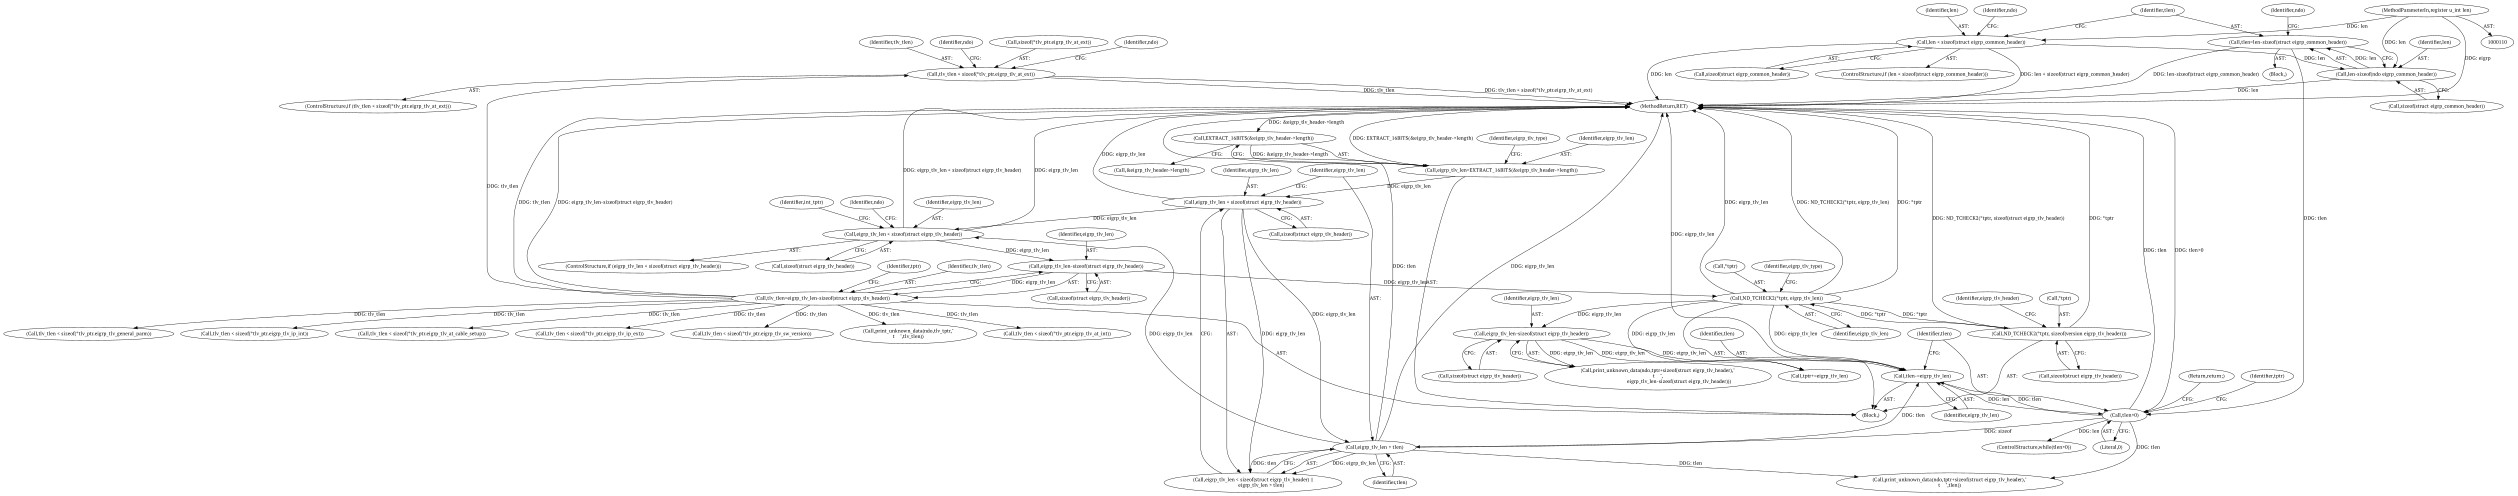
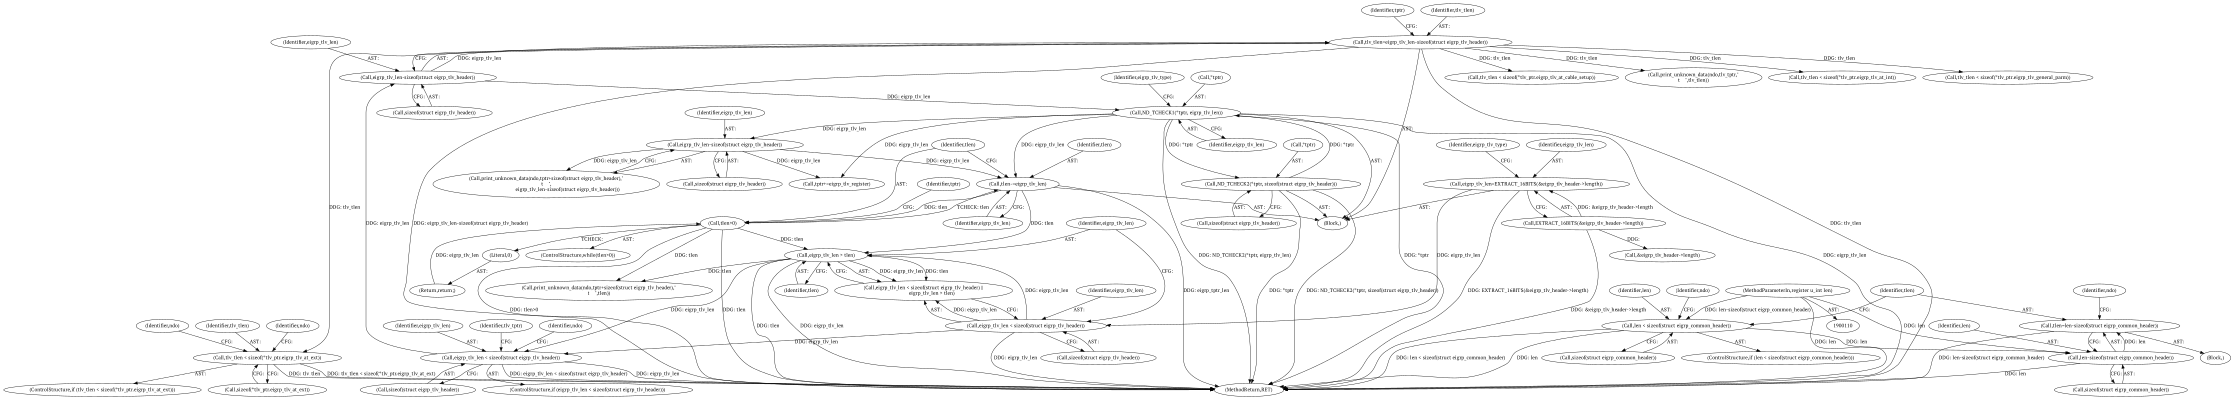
edge "(MethodParameterIn,register u_int len)" -> "(Call,len < sizeof(struct eigrp_common_header))": label "DDG: len" -> "DDG: len-sizeof(struct eigrp_common_header)"
node "1000110": label "1000110" -> "1900110"
edge "(Call,sizeof(*tlv_ptr.eigrp_tlv_at_ext))" -> "(Call,tlv_tlen < sizeof(*tlv_ptr.eigrp_tlv_at_ext))": label "AST: " -> "CFG: "
edge "(MethodParameterIn,register u_int len)" -> "(MethodReturn,RET)": label "DDG: eigrp" -> "DDG: len"
node "(Call,len-sizeof(ndo eigrp_common_header))": label "(Call,len-sizeof(ndo eigrp_common_header))" -> "(Call,len-sizeof(struct eigrp_common_header))"
edge "(MethodReturn,RET)" -> "(Call,EXTRACT_16BITS(&eigrp_tlv_header->length))": reversed
edge "(Call,EXTRACT_16BITS(&eigrp_tlv_header->length))" -> "(Call,&eigrp_tlv_header->length)": label "CFG: " -> "DDG: "
node "(Identifier,int_tptr)": label "(Identifier,int_tptr)" -> "(Identifier,tlv_tptr)"
edge "(Call,tlen-=eigrp_tlv_len)" -> "(MethodReturn,RET)": label "DDG: eigrp_tlv_len" -> "DDG: eigrp_tptr_len"
edge "(Call,tlen=len-sizeof(struct eigrp_common_header))" -> "(Call,tlen>0)": removed, label "DDG: tlen"
node "(Call,ND_TCHECK2(*tptr, eigrp_tlv_len))": label "(Call,ND_TCHECK2(*tptr, eigrp_tlv_len))" -> "(Call,ND_TCHECK1(*tptr, eigrp_tlv_len))"
node "(Identifier,eigrp_tlv_header)": removed
node "(Call,tlv_tlen < sizeof(*tlv_ptr.eigrp_tlv_ip_int))": removed
node "(Call,tlv_tlen < sizeof(*tlv_ptr.eigrp_tlv_ip_ext))": removed
node "(Call,tlv_tlen < sizeof(*tlv_ptr.eigrp_tlv_sw_version))": removed
node "(Call,ND_TCHECK2(*tptr, sizeof(version eigrp_tlv_header)))": label "(Call,ND_TCHECK2(*tptr, sizeof(version eigrp_tlv_header)))" -> "(Call,ND_TCHECK2(*tptr, sizeof(struct eigrp_tlv_header)))"
edge "(Call,tlv_tlen < sizeof(*tlv_ptr.eigrp_tlv_at_ext))" -> "(Call,sizeof(*tlv_ptr.eigrp_tlv_at_ext))": added, label "CFG:"
node "(Call,tptr+=eigrp_tlv_len)": label "(Call,tptr+=eigrp_tlv_len)" -> "(Call,tptr+=eigrp_tlv_register)"
edge "(Call,tlen-=eigrp_tlv_len)" -> "(Call,tlen>0)": label "DDG: len" -> "DDG: tlen"
edge "(Call,tlen>0)" -> "(Call,tlen-=eigrp_tlv_len)": label "DDG: tlen" -> "TCHECK: tlen"
edge "(Return,return;)" -> "(Call,tlen>0)": label "CFG: " -> "DDG: eigrp_tlv_len"
edge "(Call,tlen>0)" -> "(Call,eigrp_tlv_len > tlen)": label "DDG: sizeof" -> "DDG: tlen"
edge "(Call,tlen>0)" -> "(ControlStructure,while(tlen>0))": label "DDG: len" -> "AST: "
edge "(Literal,0)" -> "(Call,tlen>0)": now "(Literal,0)" -> "(Return,return;)"
edge "(Call,tlen>0)" -> "(Literal,0)": label "CFG: " -> "TCHECK: "
edge "(Call,eigrp_tlv_len > tlen)" -> "(Call,tlen-=eigrp_tlv_len)": reversed
